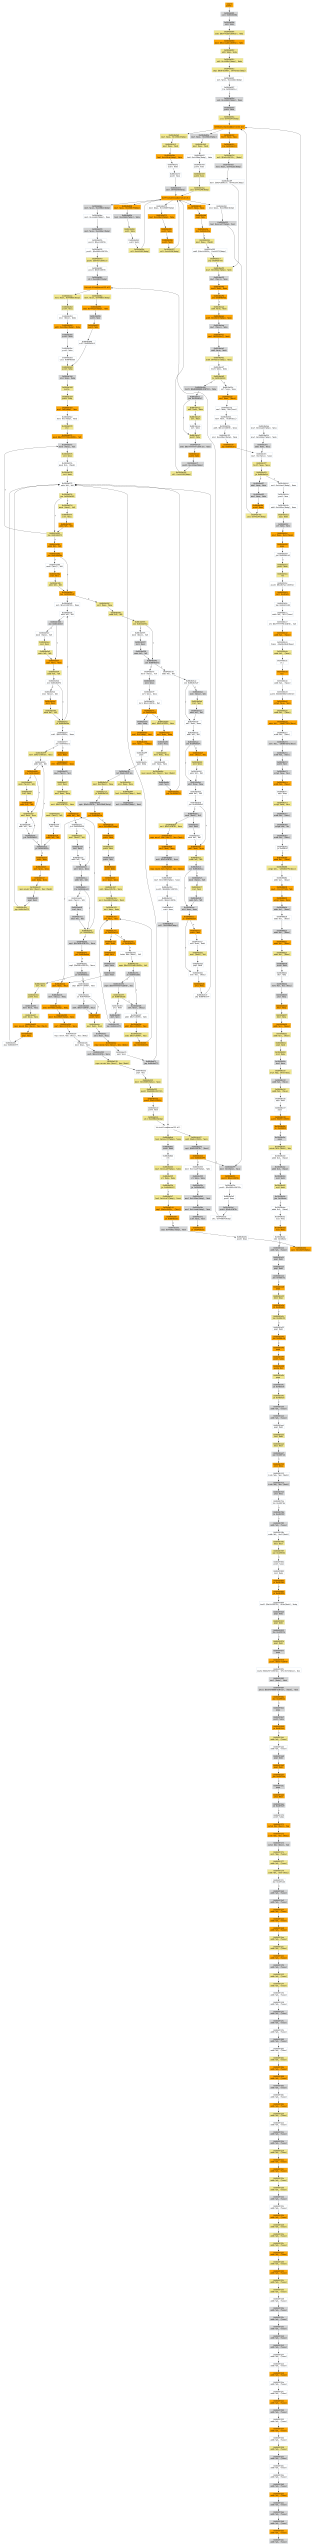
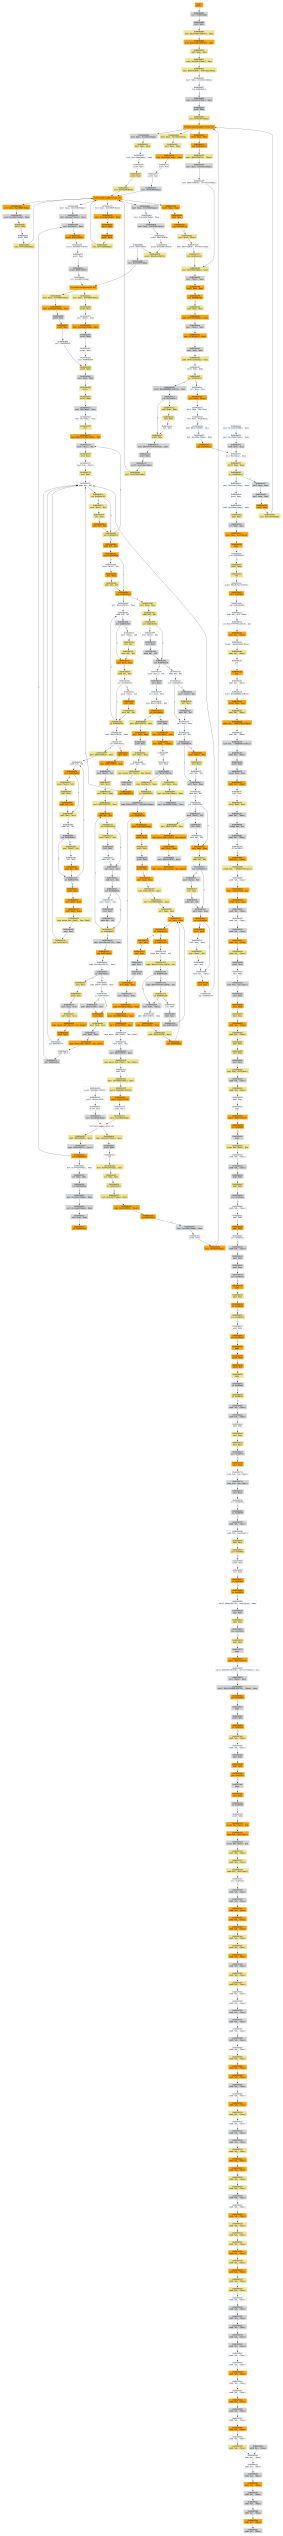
edge "0x0040e07d pushl $0x49a<UINT32>" -> "0x0040e082 pushl $0x0<UINT8>": reversed
node "0x0040e56a movl 0x8(%ebp), %esi": fillcolor orange -> lightgrey
node "0x0040e4ce pushl %ebx": fillcolor orange -> lightgrey
edge "0x0040e60b jne 0x0040e612" -> "0x0040e607 adcl %ecx, %ecx": now "0x0040e60b jne 0x0040e612" -> "0x0040e60d movb (%esi), %dl"
node "0x0040e631 jne 0x0040e638": fillcolor white -> khaki
node "0x0040e0b7 movl 0x4450b5(%ebp), %eax": removed
edge "0x00409258 addb %al, (%eax)" -> "0x0040925a addb %al, (%eax)": now "0x00409258 addb %al, (%eax)" -> "0x0040925c addb %al, (%eax)"
